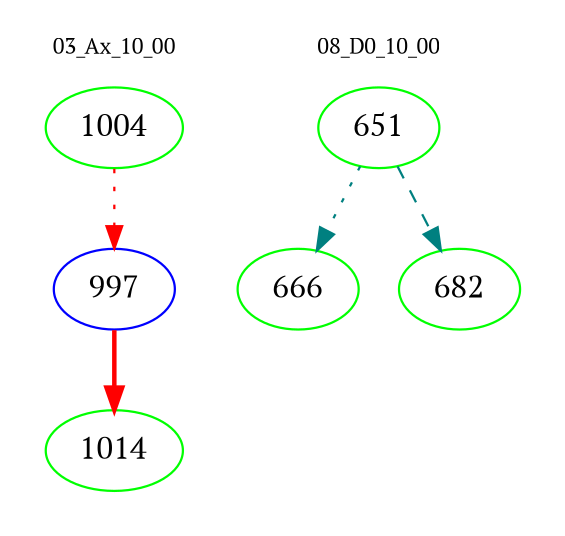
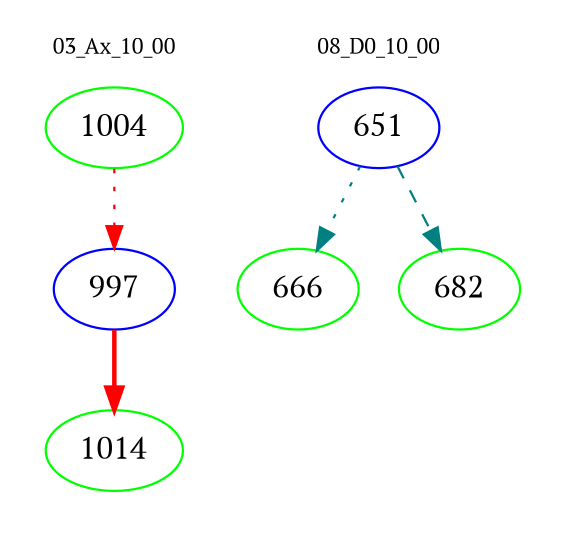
node "651": color green -> blue
